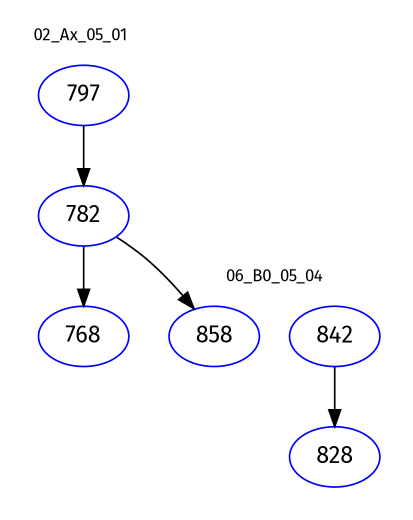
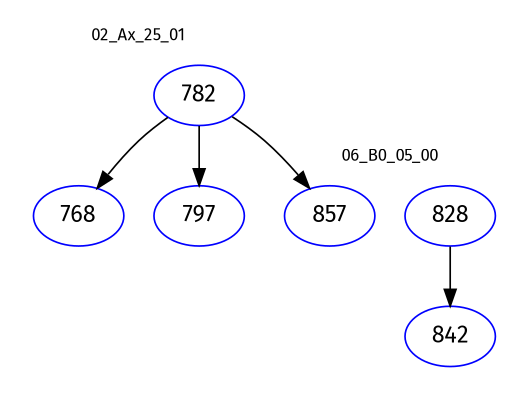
cluster "02_Ax_05_01": label "02_Ax_05_01" -> "02_Ax_25_01"
edge "797" -> "782": reversed
cluster "06_B0_05_04": label "06_B0_05_04" -> "06_B0_05_00"
node "858": label "858" -> "857"
edge "842" -> "828": reversed
